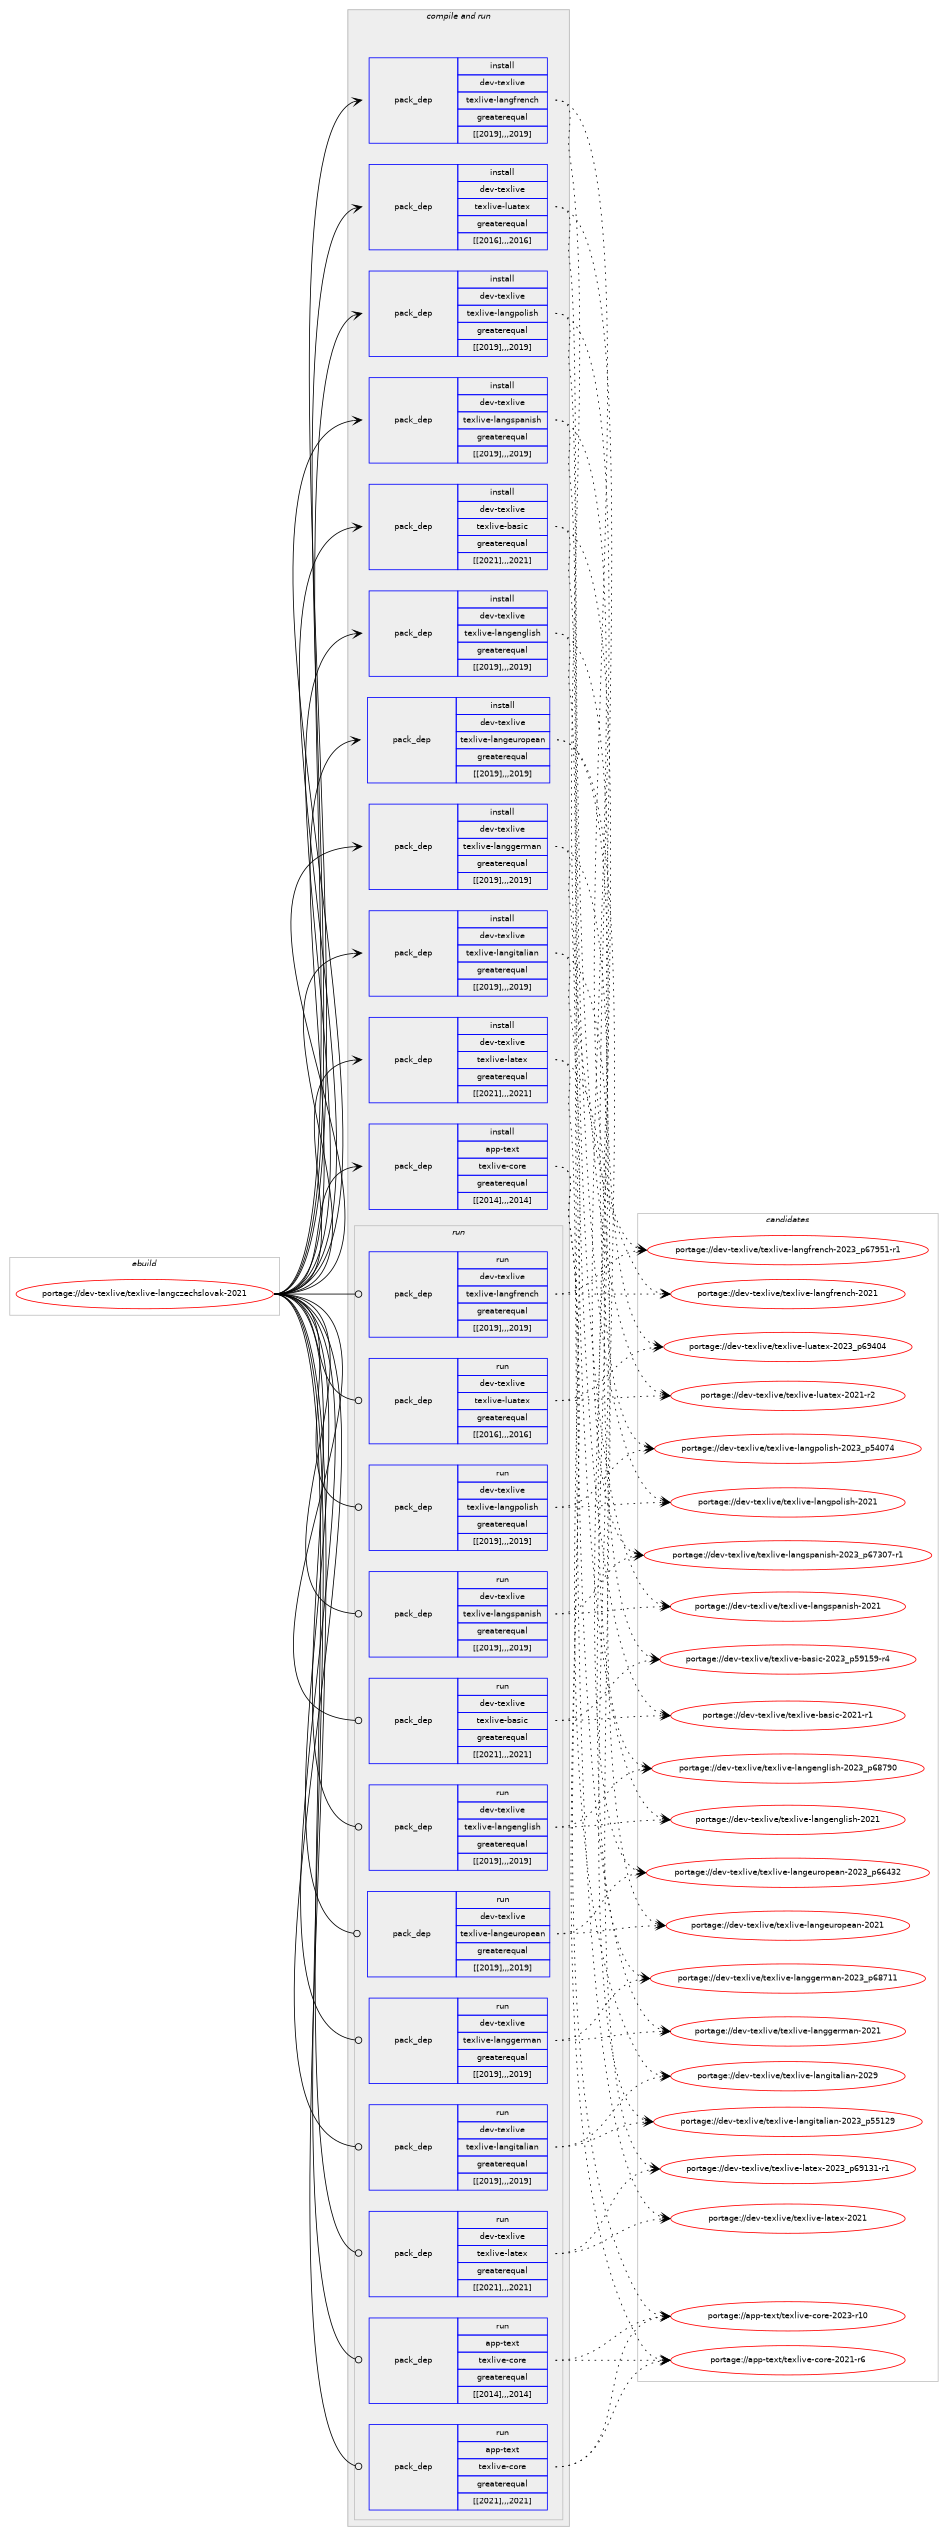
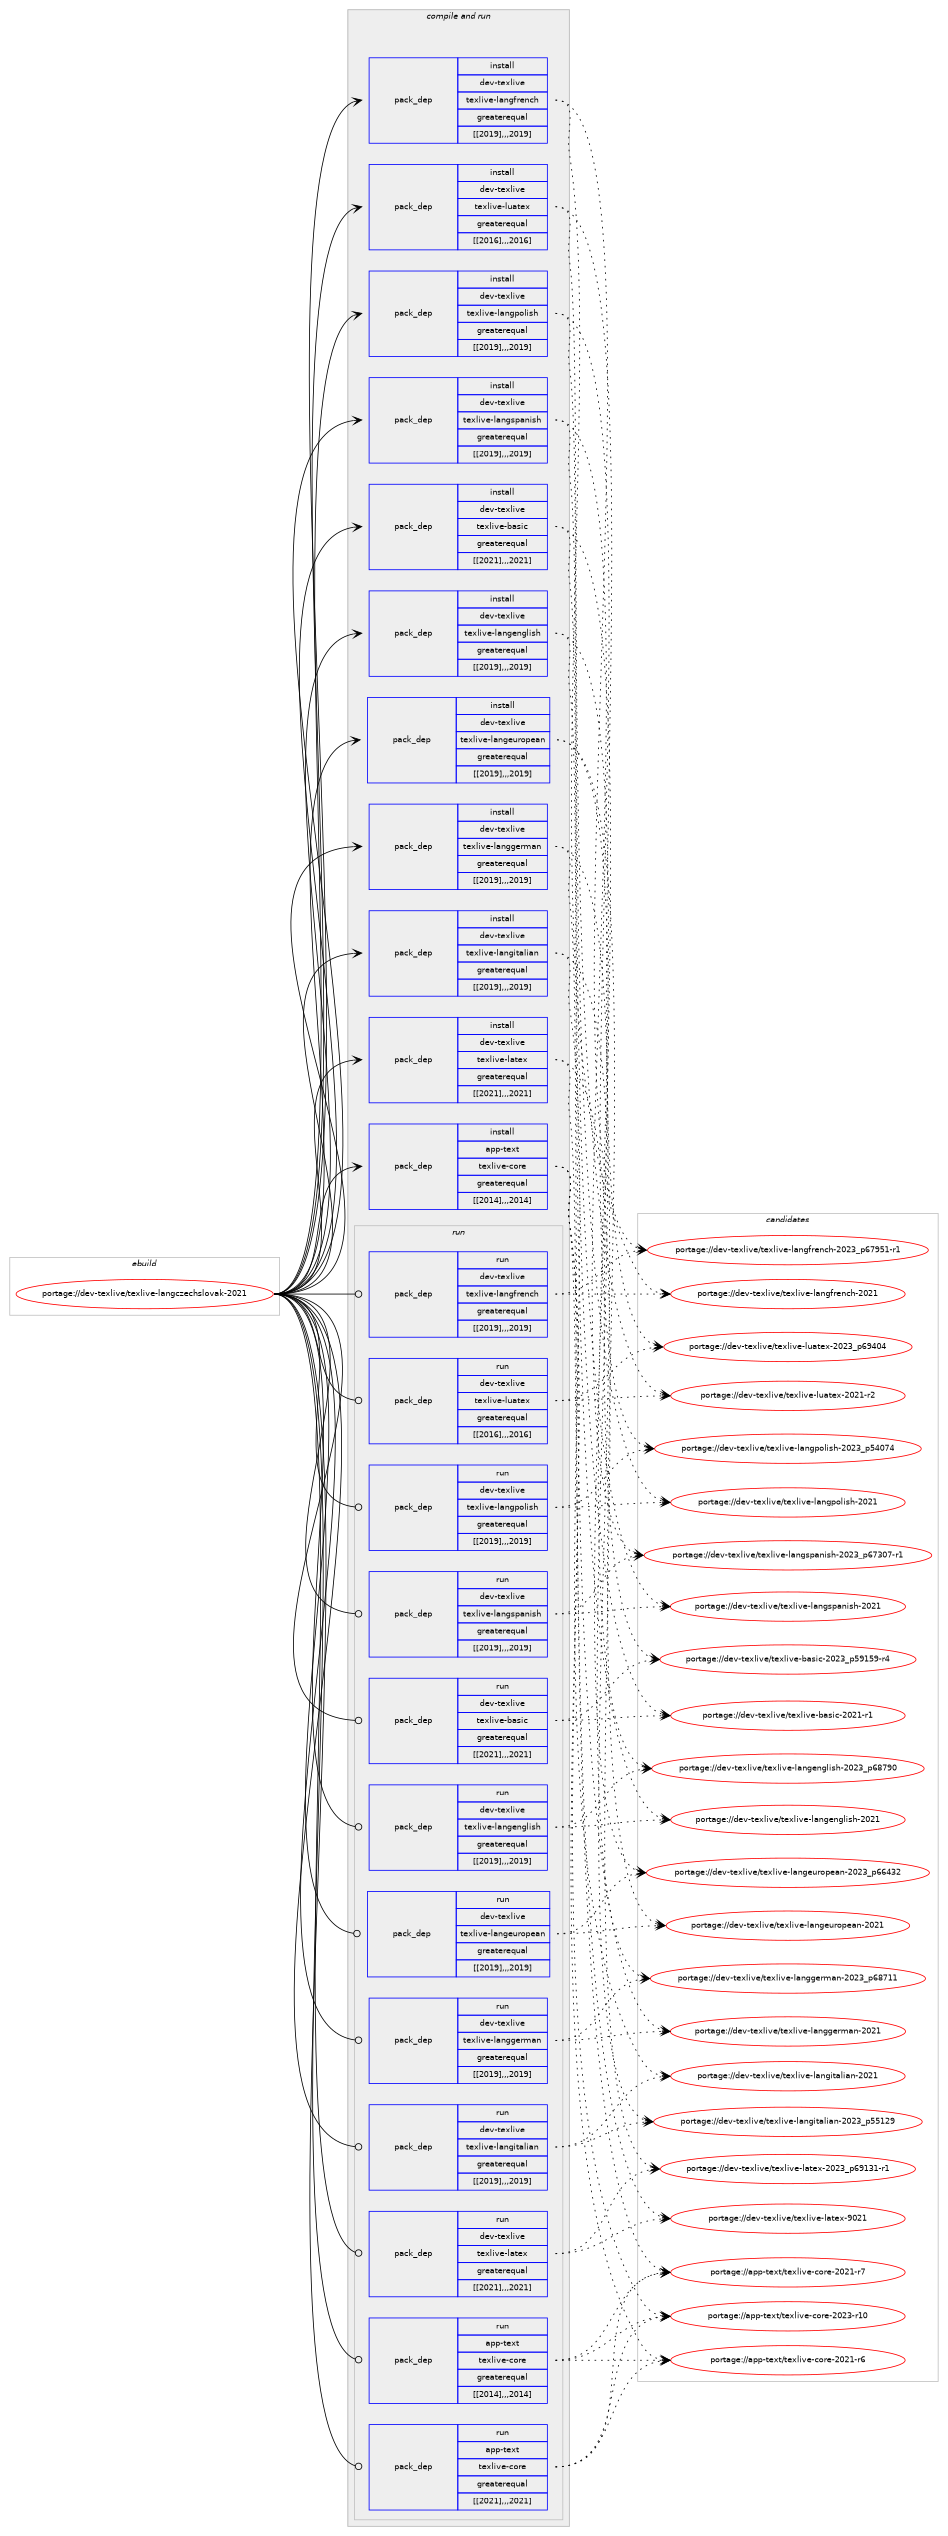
node "portage://dev-texlive/texlive-langitalian-2029": label "portage://dev-texlive/texlive-langitalian-2029" -> "portage://dev-texlive/texlive-langitalian-2021"
node "portage://dev-texlive/texlive-latex-2021": label "portage://dev-texlive/texlive-latex-2021" -> "portage://dev-texlive/texlive-latex-9021"
node "portage://app-text/texlive-core-2021-r7": added
